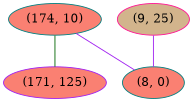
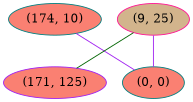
edge "(174, 10)" -- "(171, 125)": now "(9, 25)" -- "(171, 125)"
node "(8, 0)": label "(8, 0)" -> "(0, 0)"
